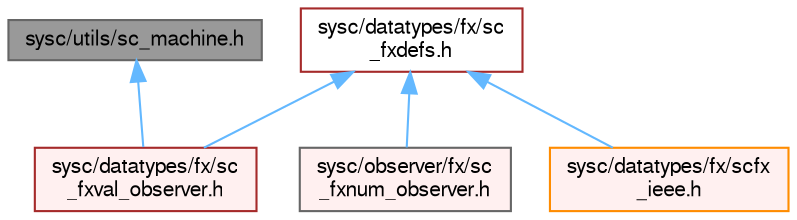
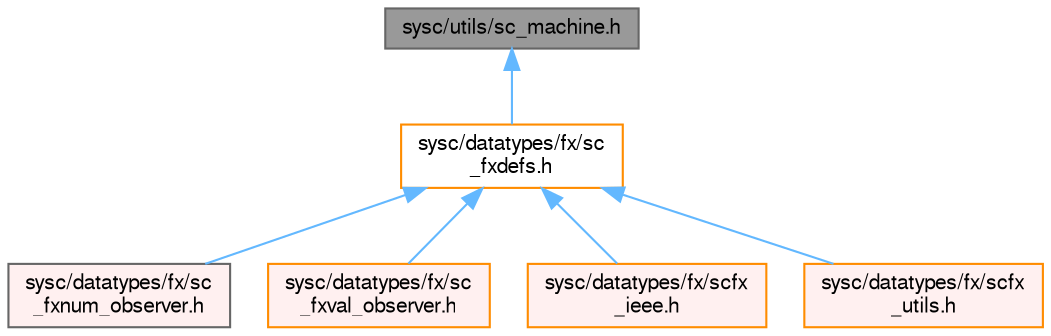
node "sysc/datatypes/fx/sc _fxdefs.h": color brown -> darkorange
edge "sysc/datatypes/fx/sc _fxval_observer.h" -> "sysc/utils/sc_machine.h": now "sysc/datatypes/fx/sc _fxdefs.h" -> "sysc/utils/sc_machine.h"
node "sysc/datatypes/fx/sc _fxval_observer.h": color brown -> darkorange
node "sysc/observer/fx/sc _fxnum_observer.h": label "sysc/observer/fx/sc _fxnum_observer.h" -> "sysc/datatypes/fx/sc _fxnum_observer.h"
node "sysc/datatypes/fx/scfx _utils.h": added
